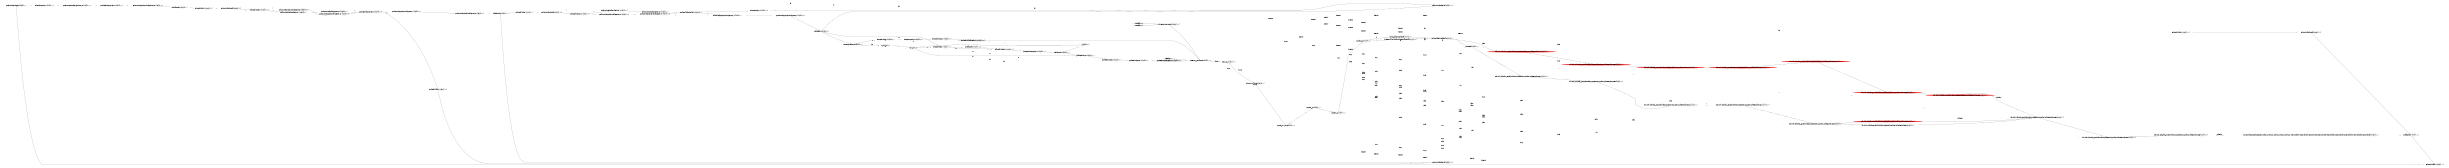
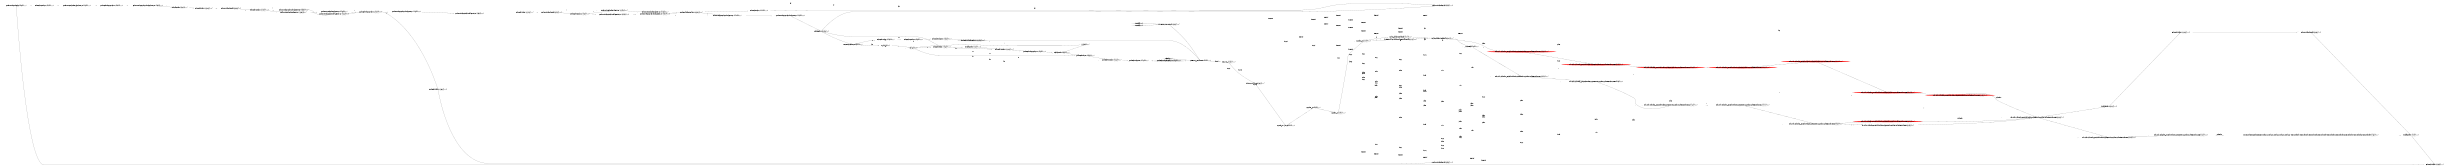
node "this._dagManagerThread.run()@@@40@@@['1', '1', '1']": removed
node "this._dagManagerThread.run()@@@21@@@['1', '1', '0']": added
